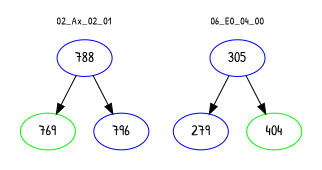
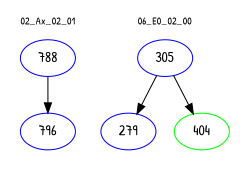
cluster "06_E0_04_00": label "06_E0_04_00" -> "06_E0_02_00"
node "769": removed
